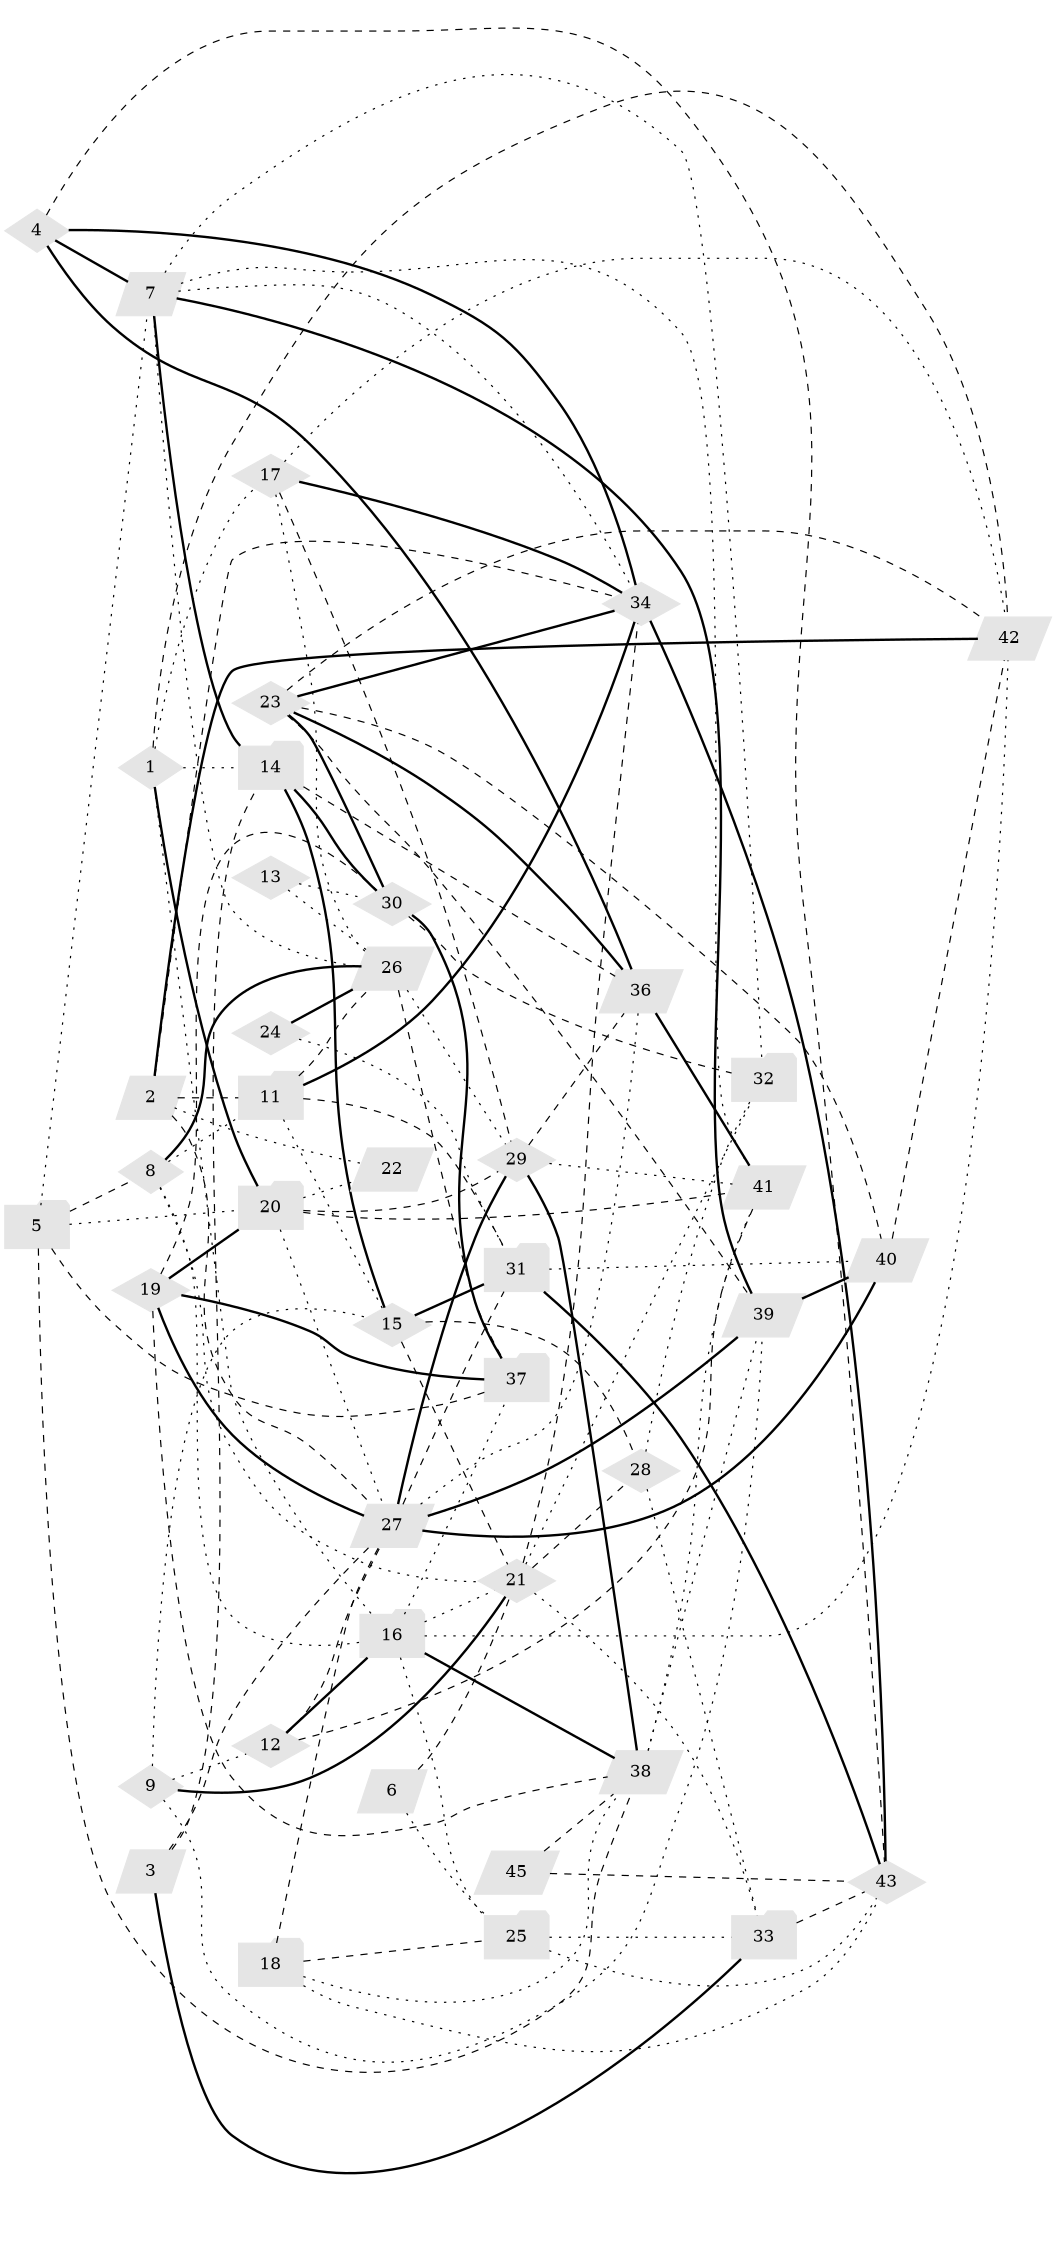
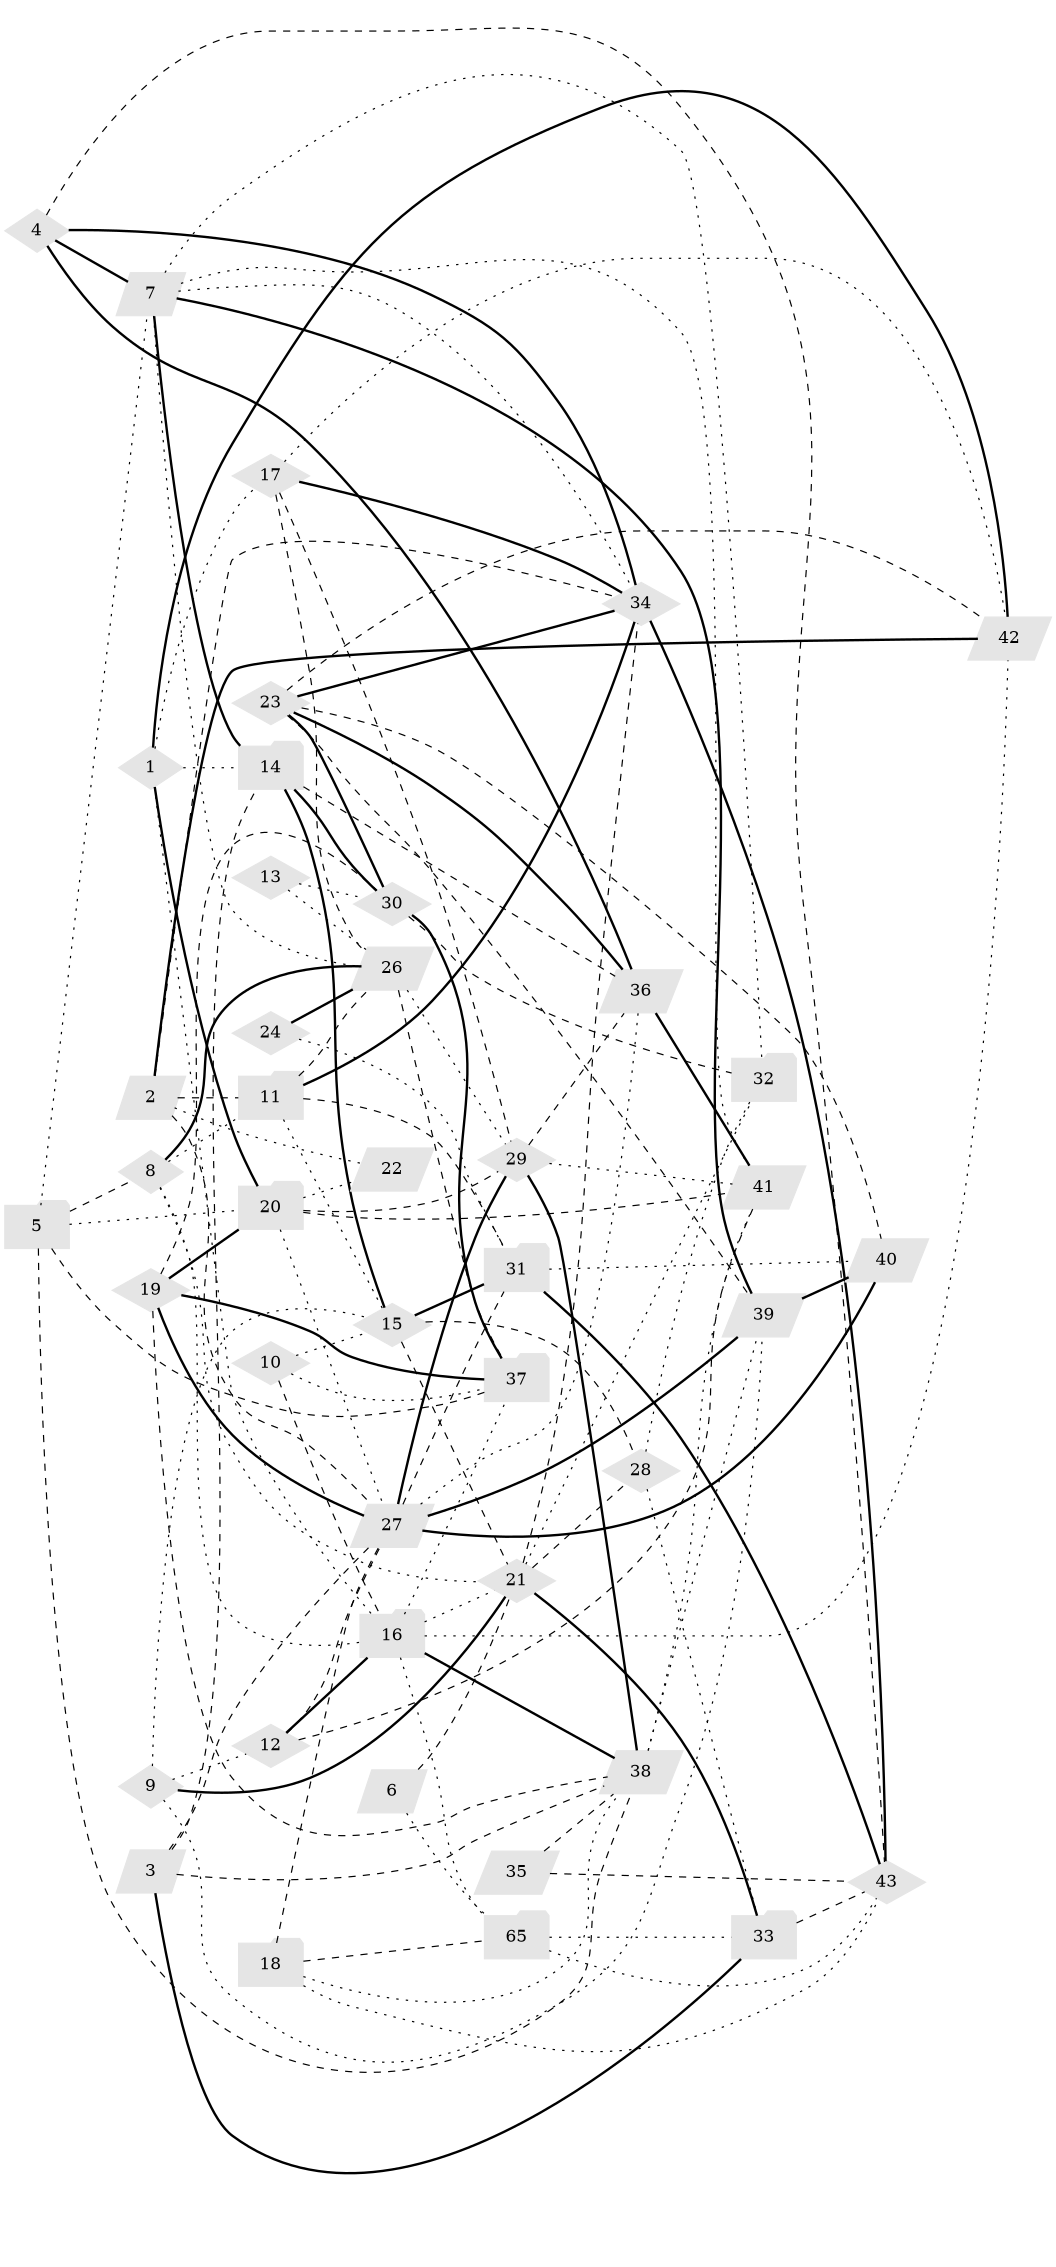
edge "42" -- "1": style dashed -> bold
edge "17" -- "26": style dotted -> dashed
edge "42" -- "40": removed
node "10": added
edge "21" -- "33": style dotted -> bold
edge "38" -- "3": added
node "45": label "45" -> "35"
node "25": label "25" -> "65"
